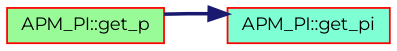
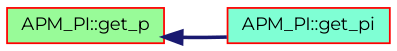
edge "APM_PI::get_p" -> "APM_PI::get_pi": reversed
